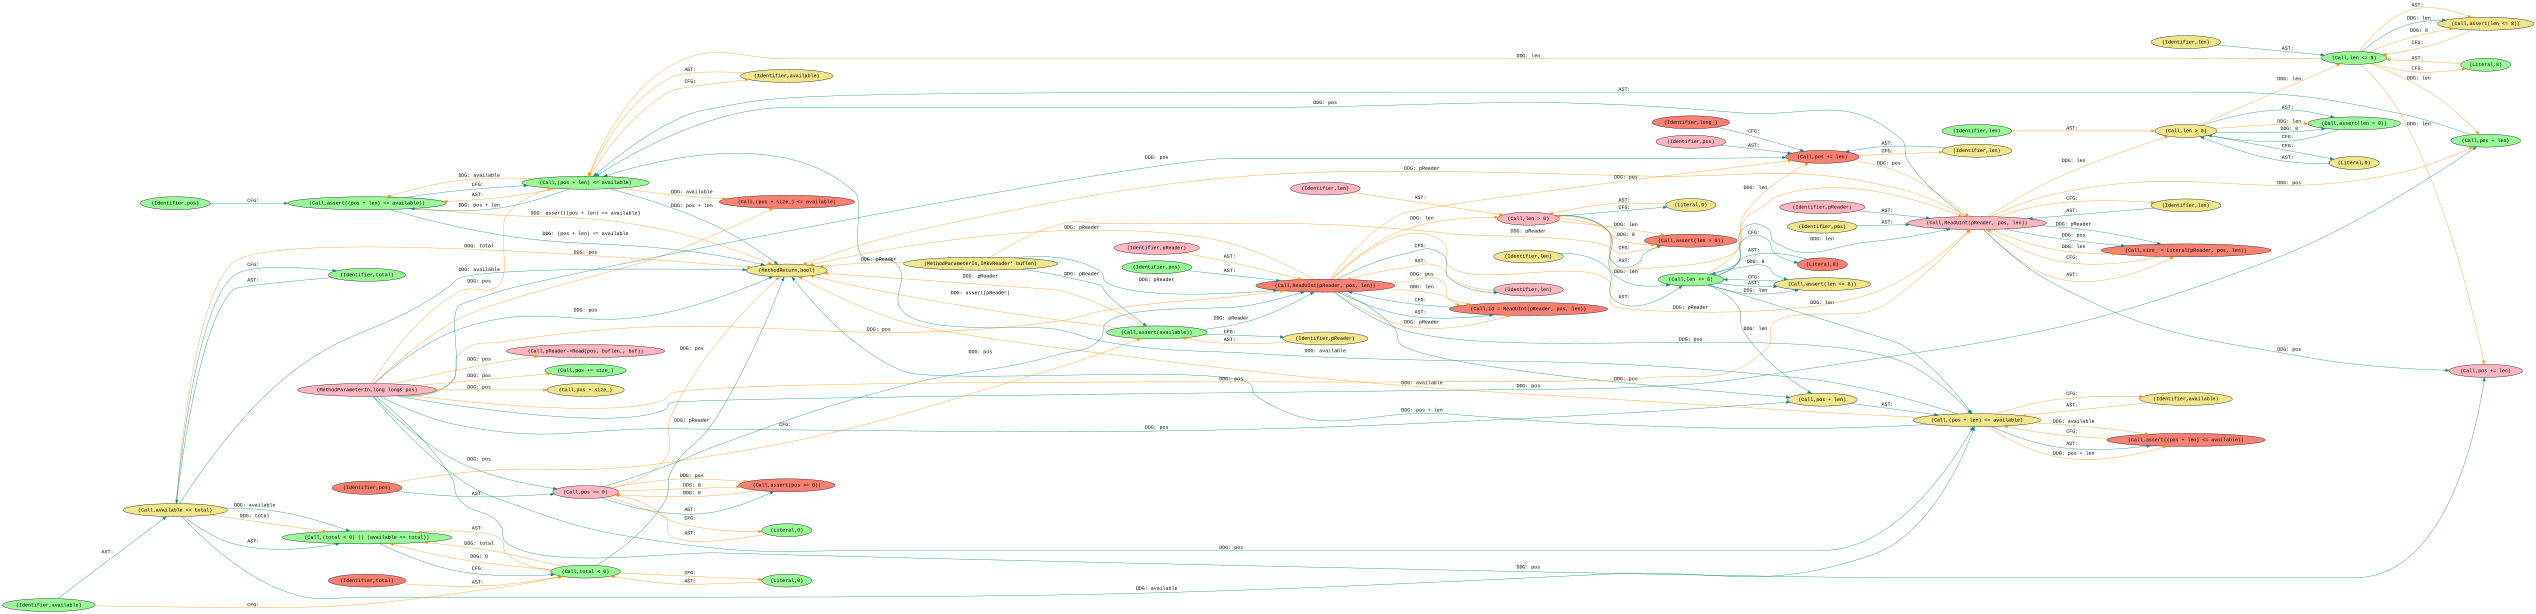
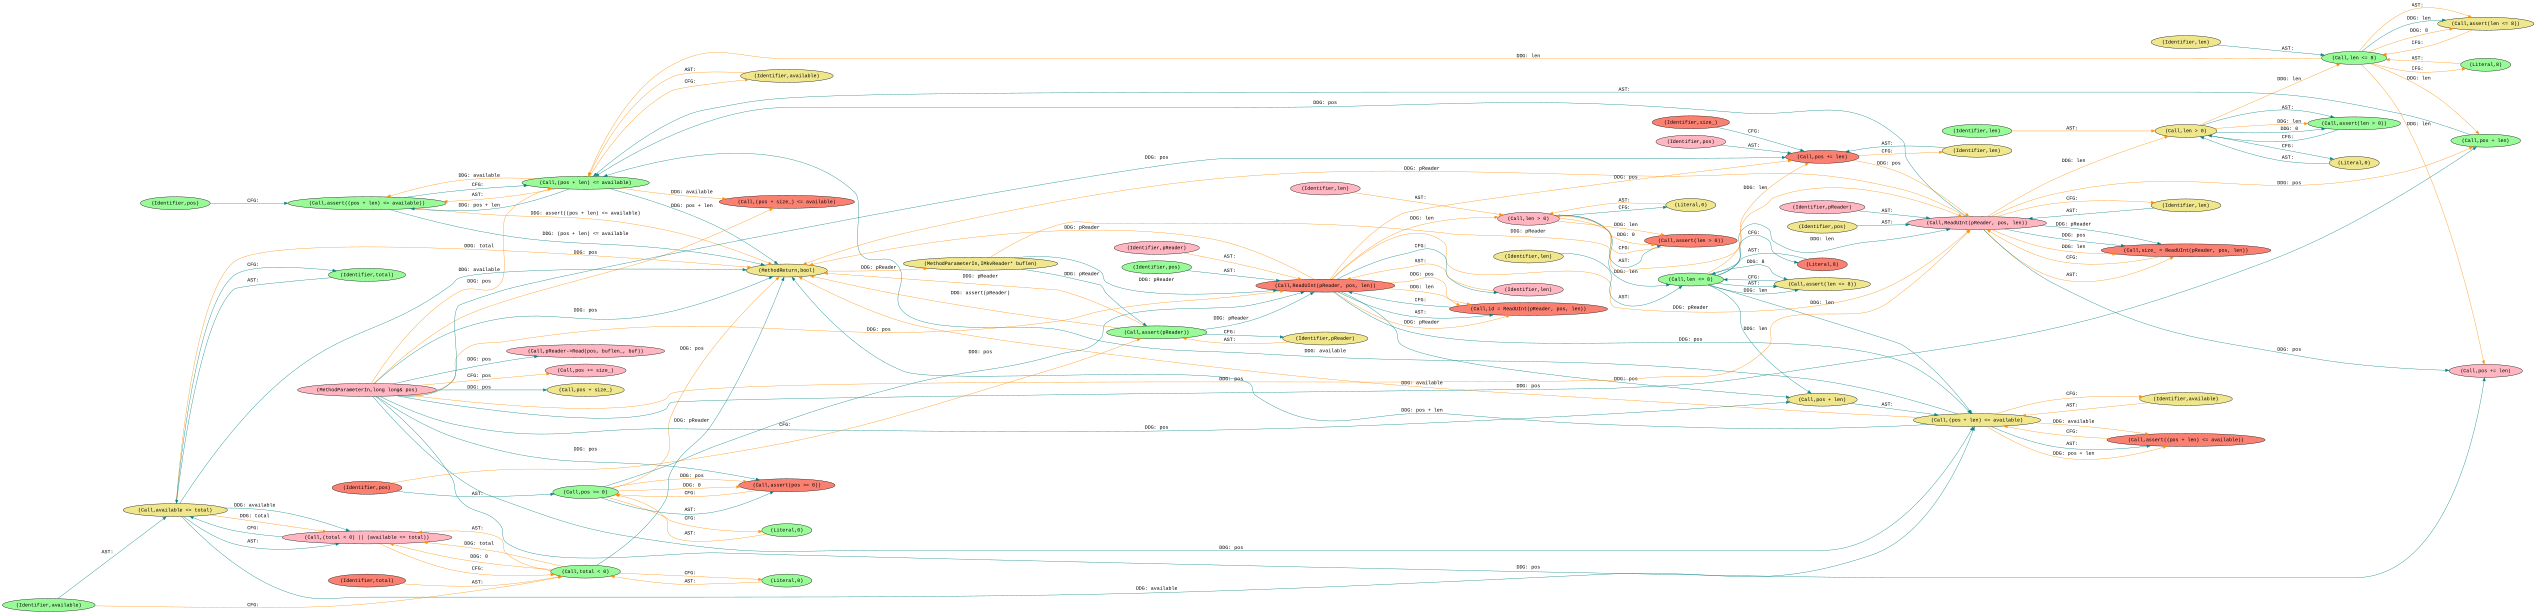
node "(Identifier,long_)": label "(Identifier,long_)" -> "(Identifier,size_)"
node "(Call,size_ = Literal(pReader, pos, len))": label "(Call,size_ = Literal(pReader, pos, len))" -> "(Call,size_ = ReadUInt(pReader, pos, len))"
edge "(MethodParameterIn,IMkvReader* buflen)" -> "(MethodReturn,bool)": reversed
node "(Call,assert(available))": label "(Call,assert(available))" -> "(Call,assert(pReader))"
edge "(MethodParameterIn,long long& pos)" -> "(Call,pReader->Read(pos, buflen_, buf))": color darkorange -> teal
node "(Call,pos += size_)": fillcolor palegreen -> lightpink
edge "(MethodParameterIn,long long& pos)" -> "(Call,pos += size_)": label "DDG: pos" -> "CFG: pos"
edge "(MethodParameterIn,long long& pos)" -> "(Call,pos + size_)": color darkorange -> teal
edge "(MethodParameterIn,long long& pos)" -> "(Call,pos >= 0)": now "(MethodParameterIn,long long& pos)" -> "(Call,assert(pos >= 0))"
node "(Call,pos >= 0)": fillcolor lightpink -> palegreen
edge "(Call,assert(pos >= 0))" -> "(Call,pos >= 0)": label "DDG: 0" -> "CFG: "
edge "(Call,(total < 0) || (available <= total))" -> "(Call,available <= total)": added, label "CFG:"
node "(Call,(total < 0) || (available <= total))": fillcolor palegreen -> lightpink
edge "(Call,(total < 0) || (available <= total))" -> "(Call,total < 0)": color teal -> darkorange
